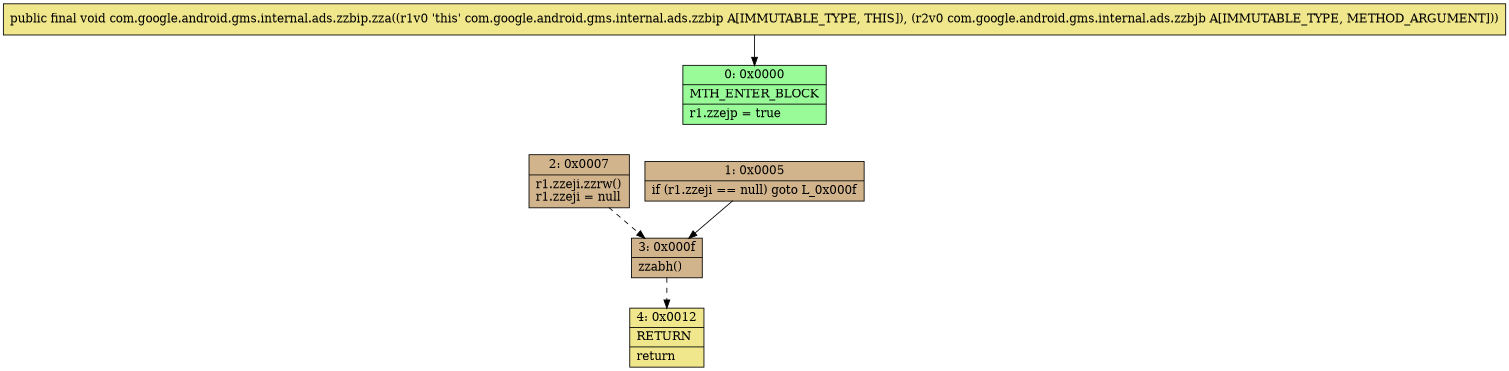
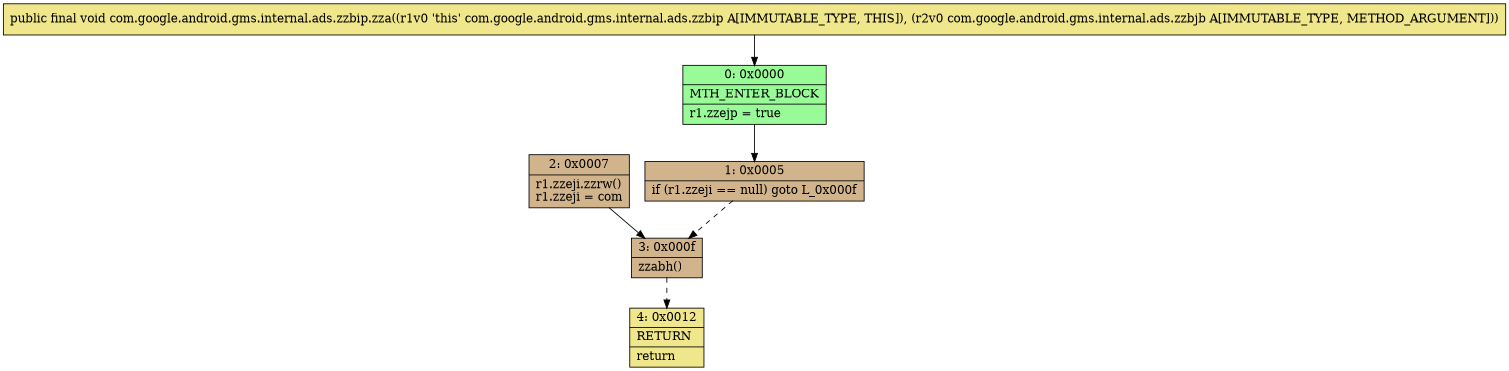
edge "0: 0x0000" -> "1: 0x0005": added
node "2: 0x0007": text "r1.zzeji = null" -> "r1.zzeji = com"
edge "1: 0x0005" -> "3: 0x000f": style solid -> dashed
edge "2: 0x0007" -> "3: 0x000f": style dashed -> solid
